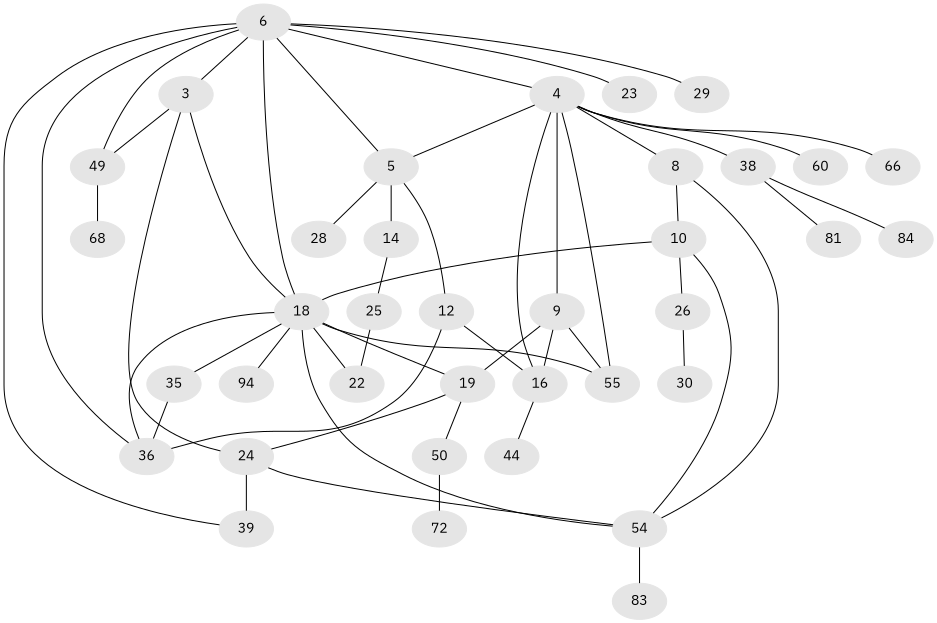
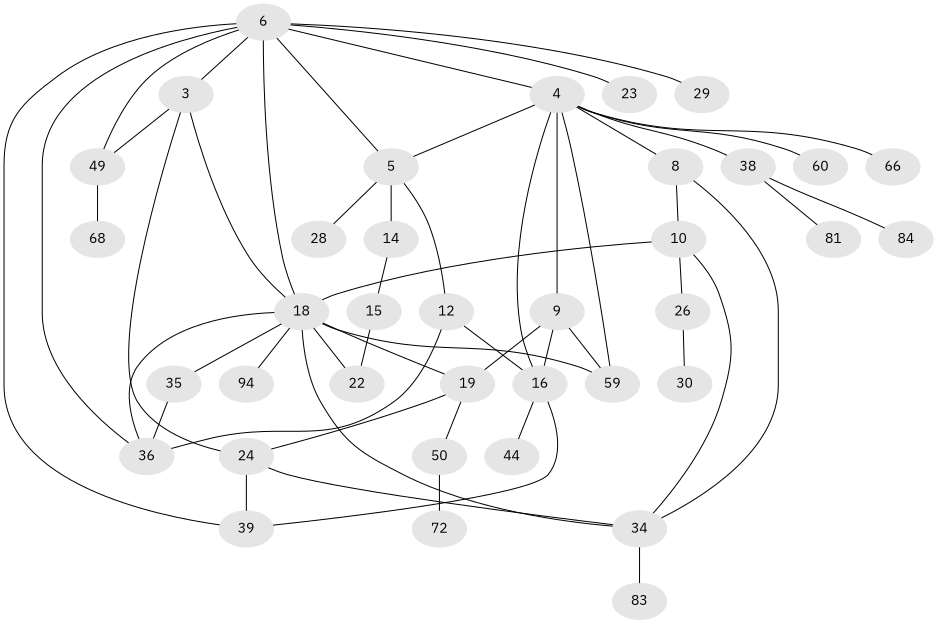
node "25": label "25" -> "15"
node "55": label "55" -> "59"
edge "16" -- "39": added
node "54": label "54" -> "34"
